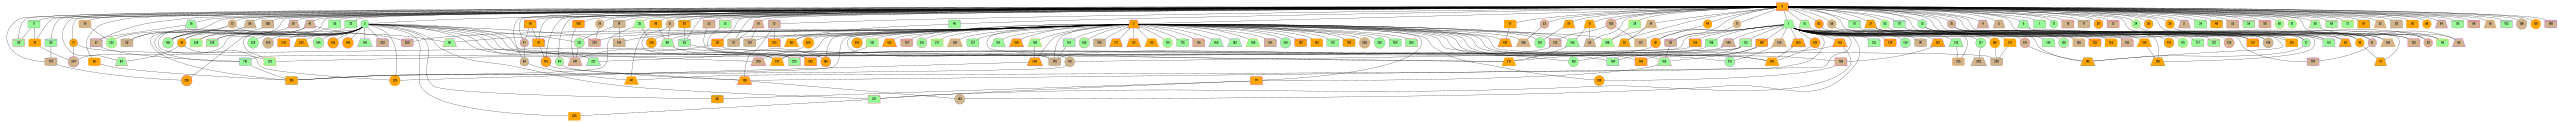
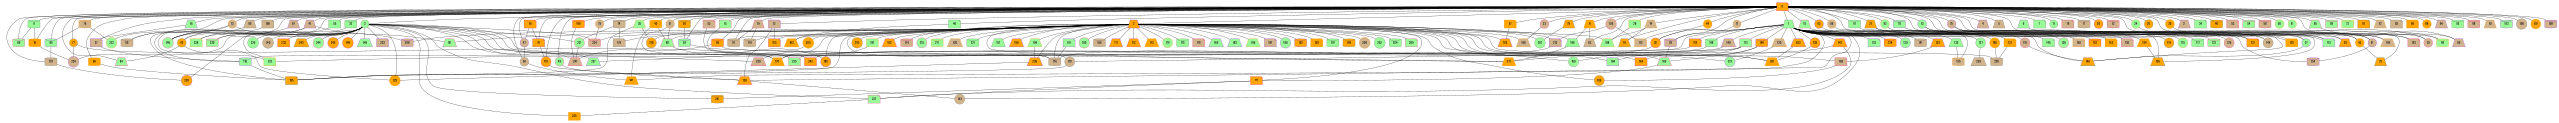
edge "0" -- "6": removed
edge "76" -- "85": added
